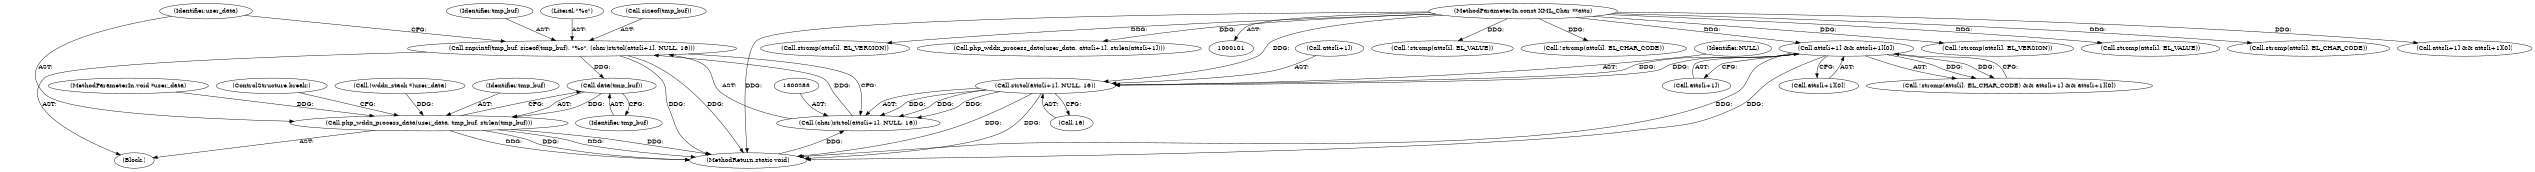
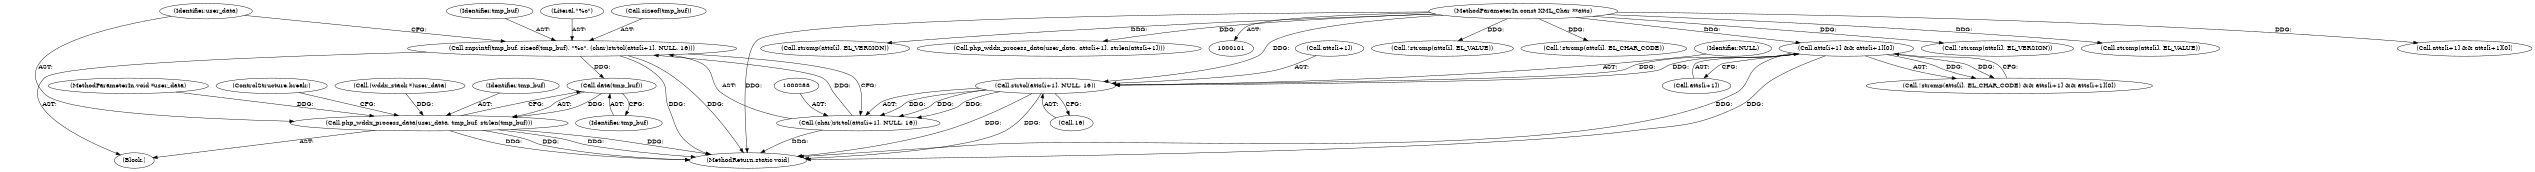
node "(Call,strcmp(atts[i], EL_CHAR_CODE))": removed
node "1300283": label "1300283" -> "1000283"
node "(Call,atts[i+1][0])": removed
edge "(MethodReturn,static void)" -> "(Call,(char)strtol(atts[i+1], NULL, 16))": reversed
